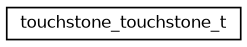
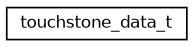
node "touchstone_touchstone_t": label "touchstone_touchstone_t" -> "touchstone_data_t"
